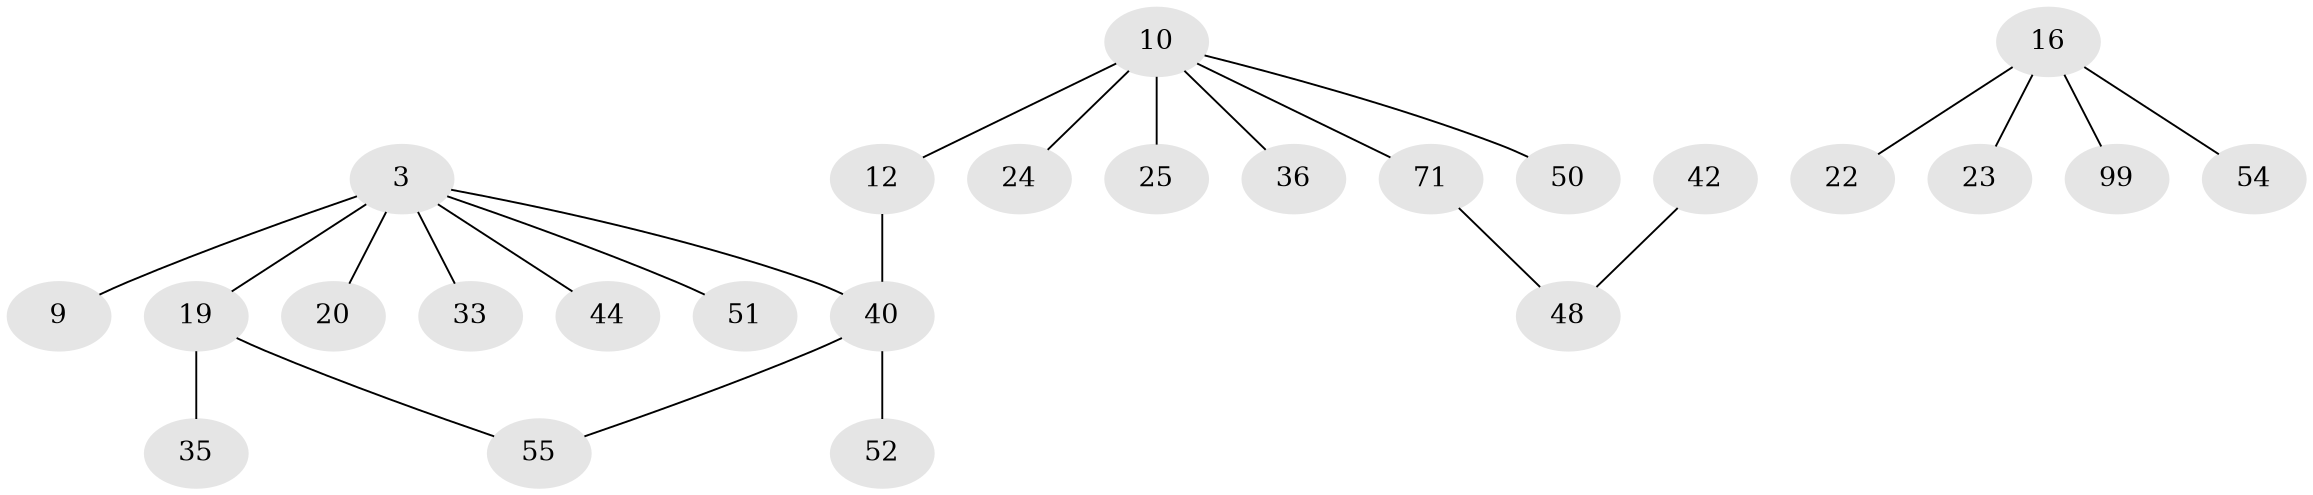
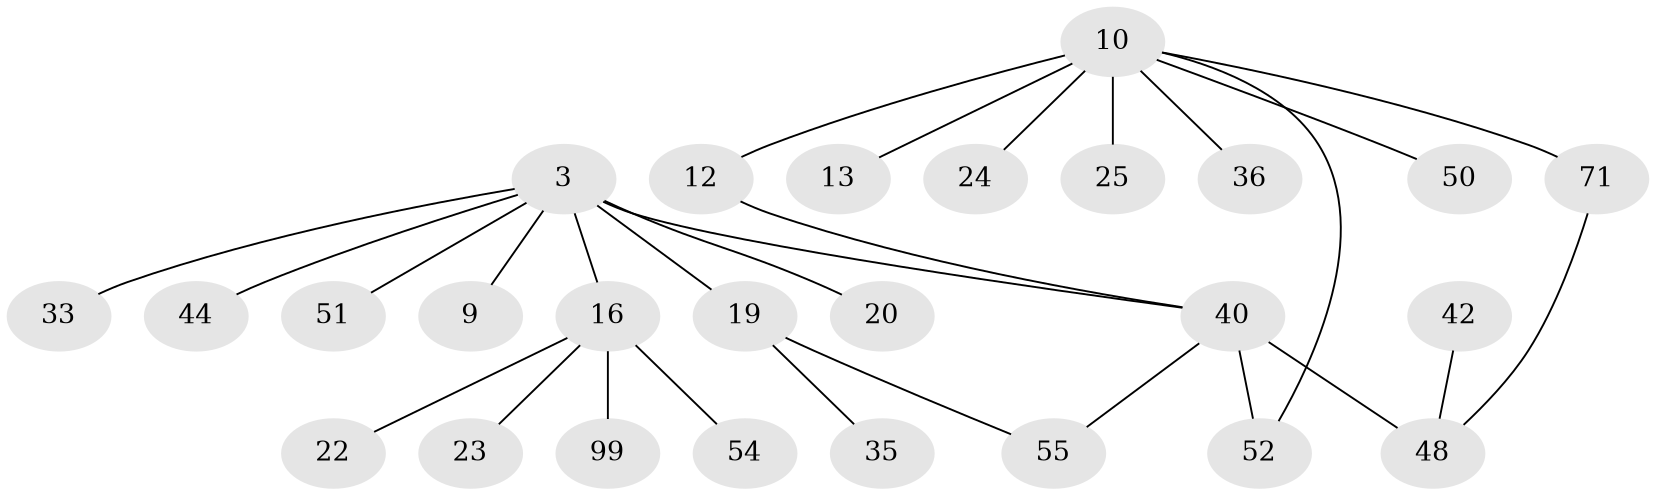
node "13": added
edge "10" -- "52": added
edge "3" -- "16": added
edge "40" -- "48": added
